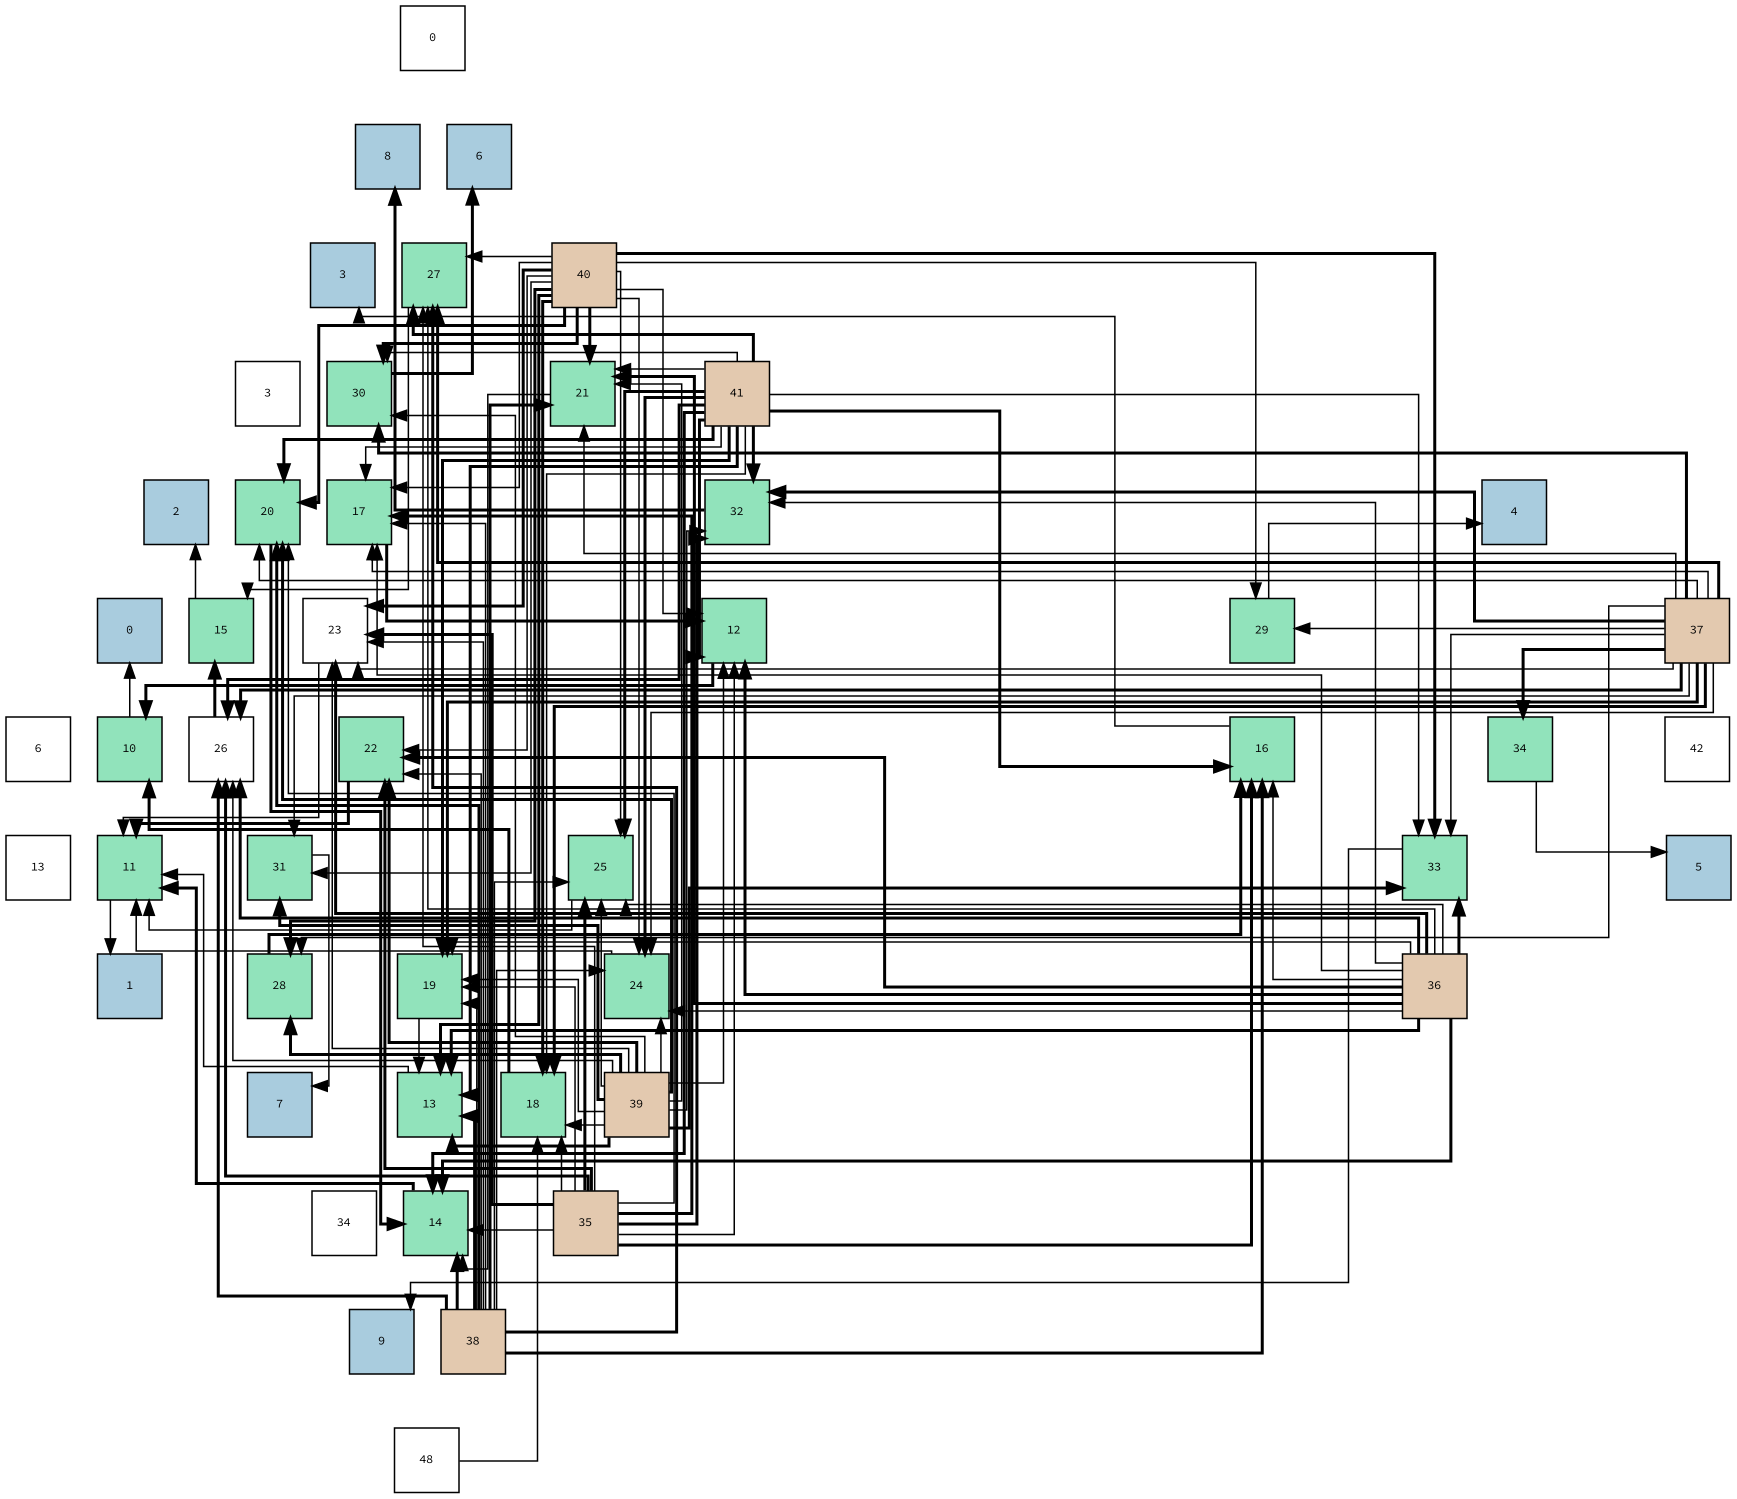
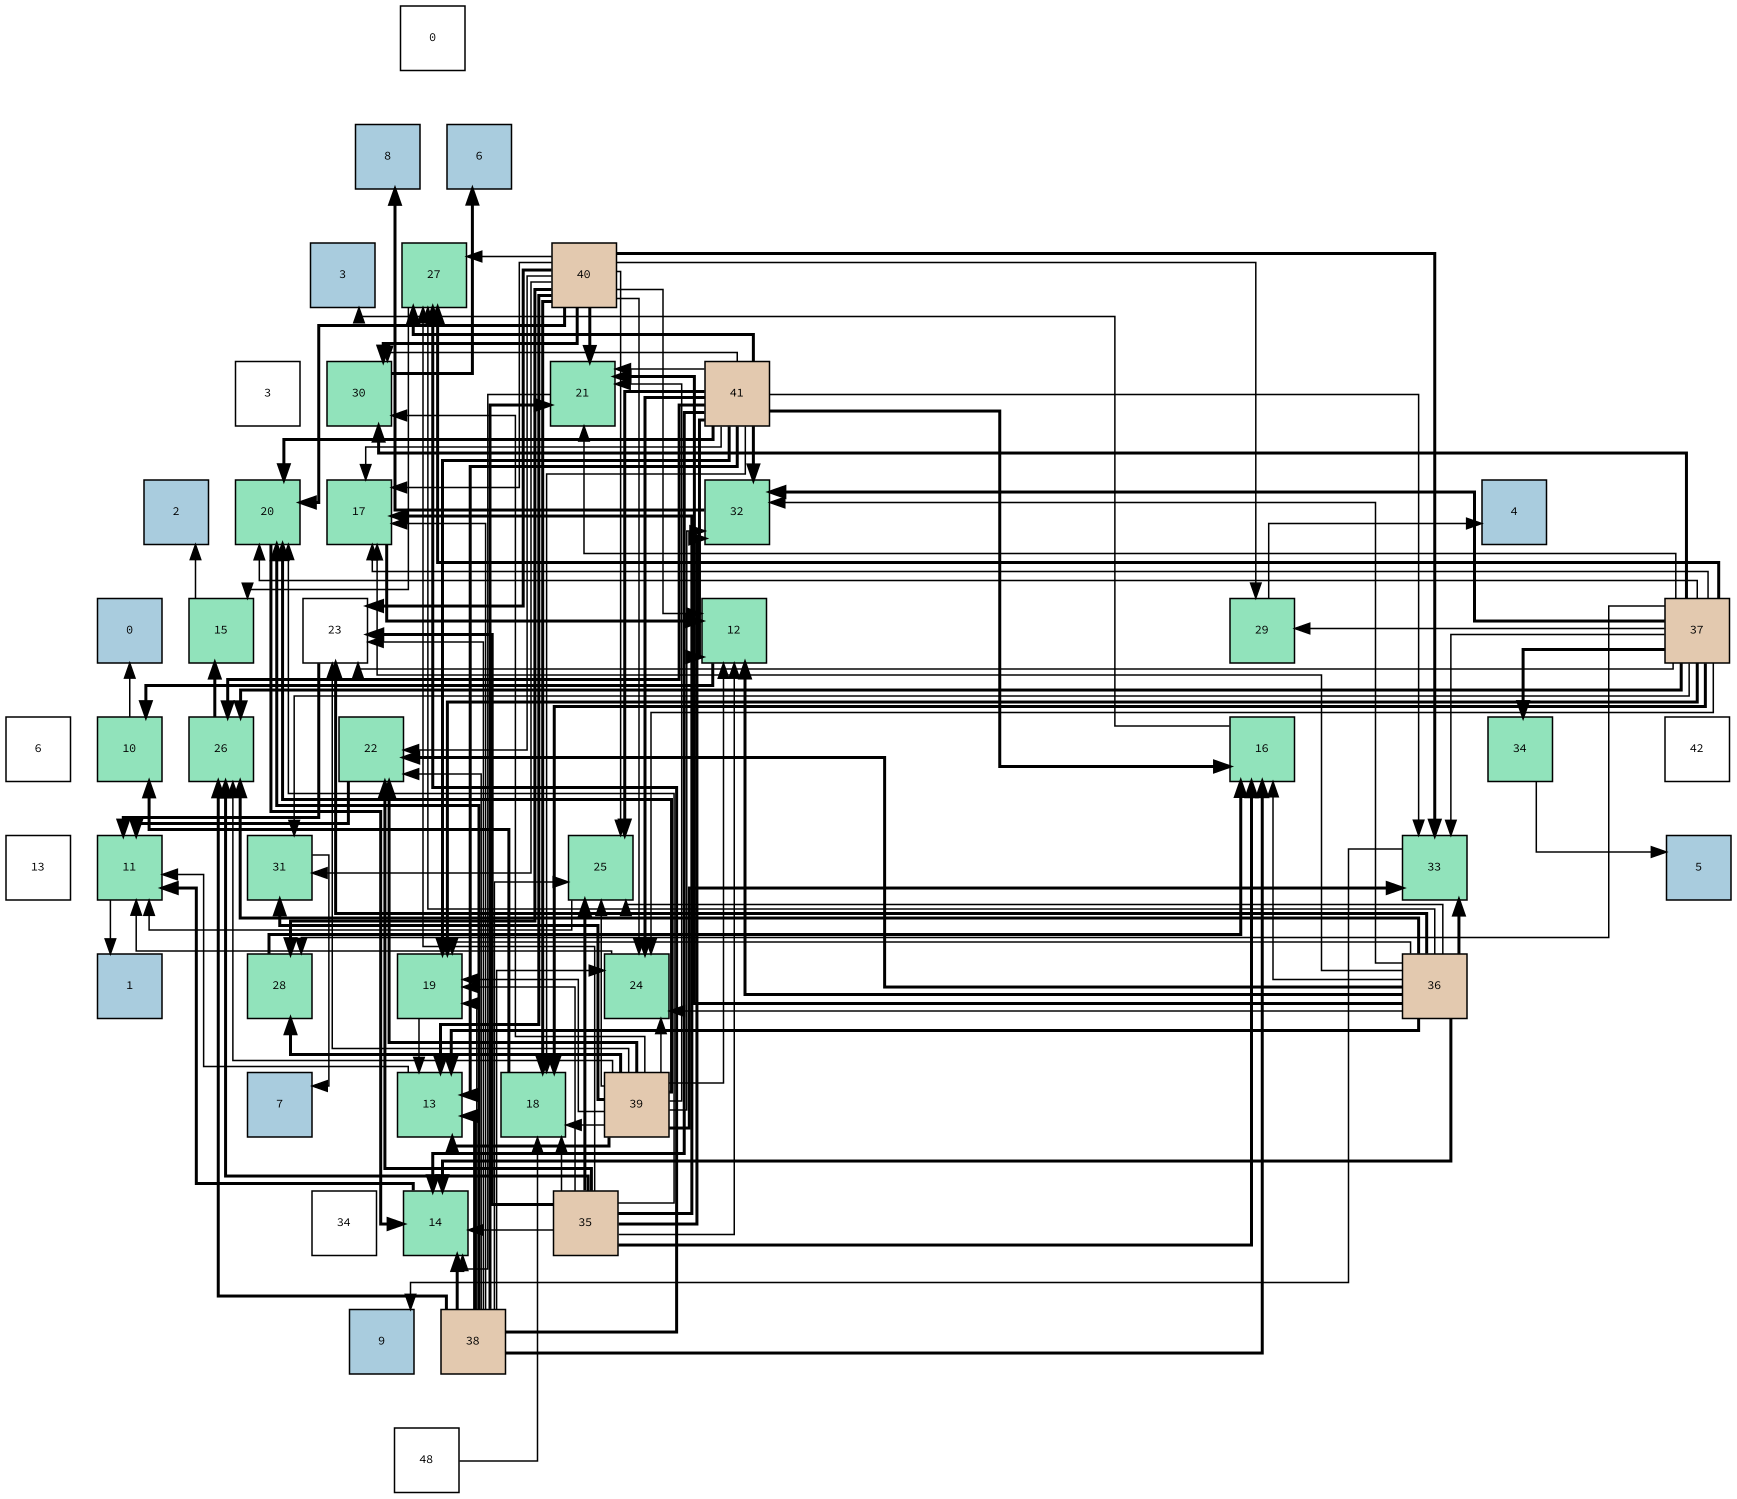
node "26": fillcolor #ffffff -> #91e3bb
edge "23" -> "11": style solid -> bold
